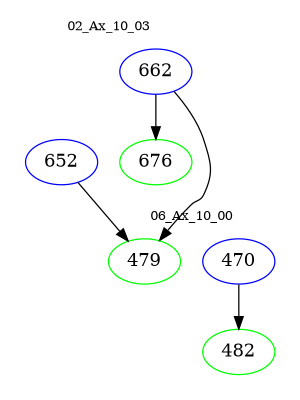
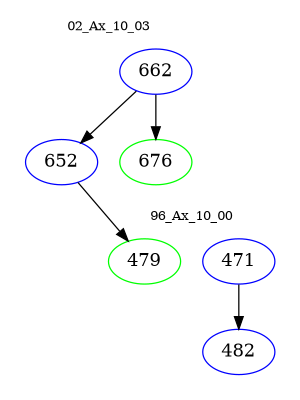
edge "662" -> "479": now "662" -> "652"
cluster "06_Ax_10_00": label "06_Ax_10_00" -> "96_Ax_10_00"
node "470": label "470" -> "471"
node "482": color green -> blue
